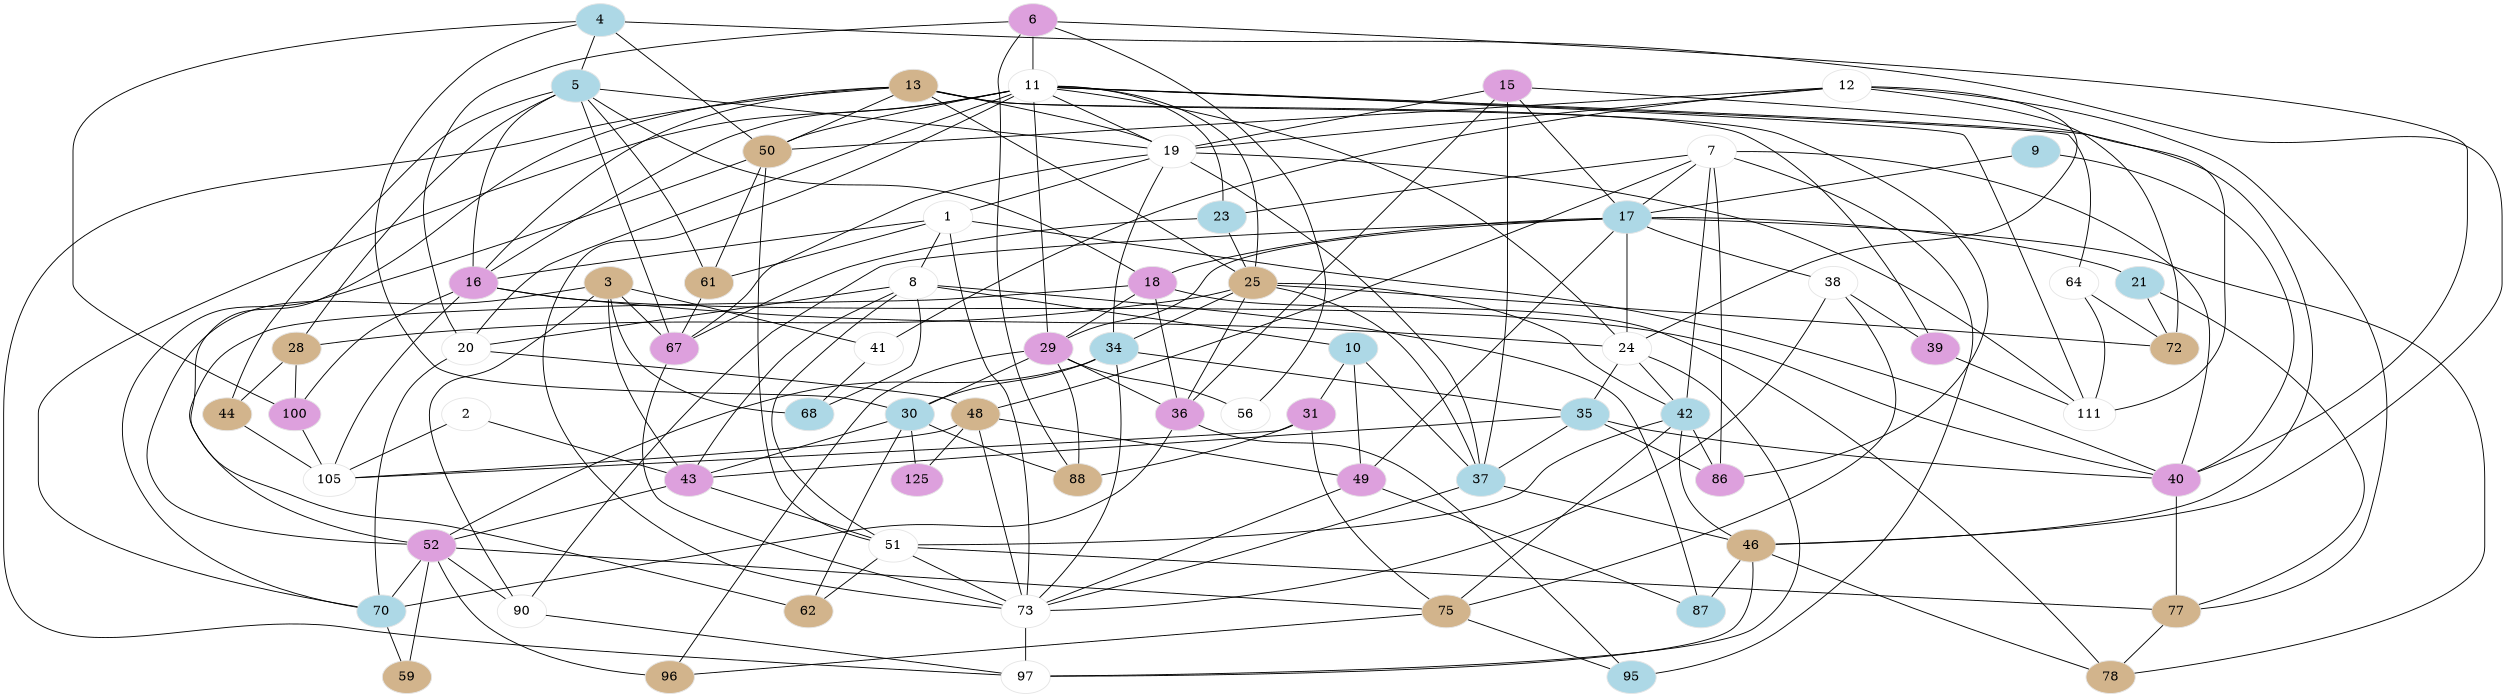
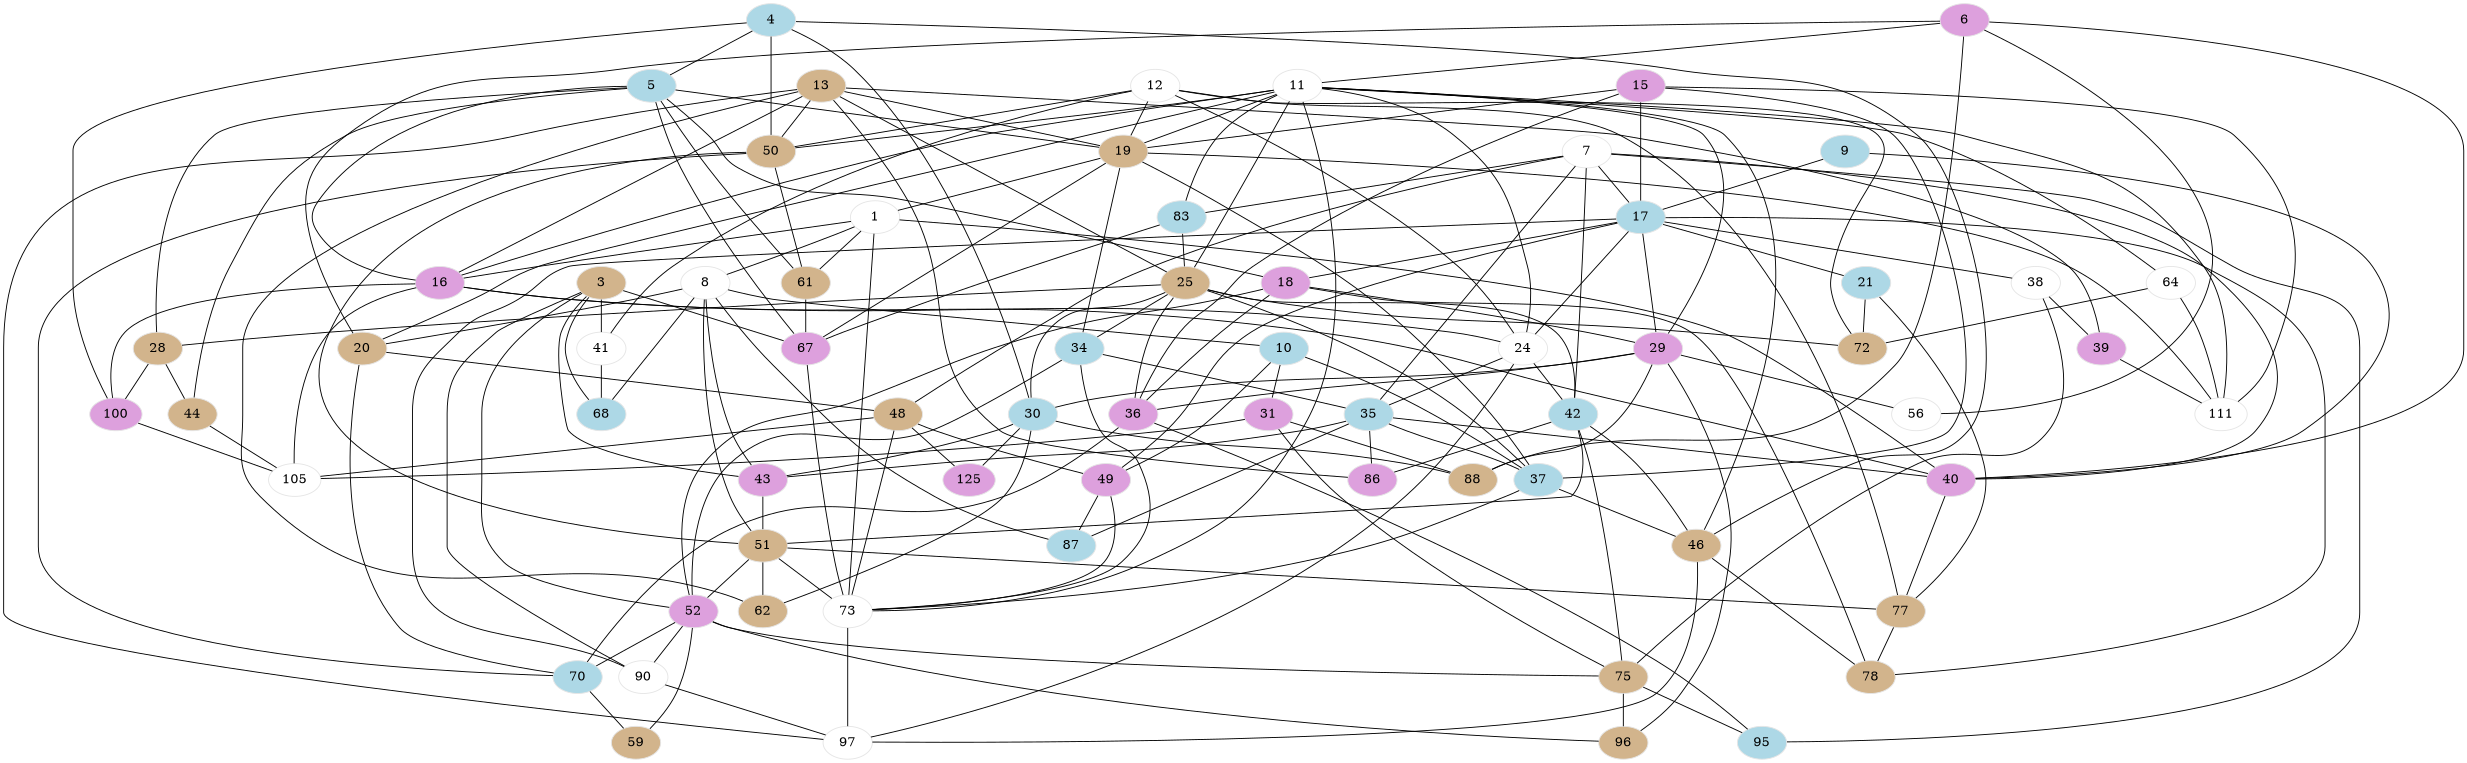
node "19": fillcolor white -> tan
node "23": label "23" -> "83"
edge "11" -- "70": removed
edge "7" -- "86": now "7" -- "35"
node "20": fillcolor white -> tan
edge "34" -- "30": now "25" -- "30"
node "2": removed
edge "43" -- "52": now "51" -- "52"
edge "38" -- "73": removed
node "51": fillcolor white -> tan
edge "46" -- "87": now "35" -- "87"
